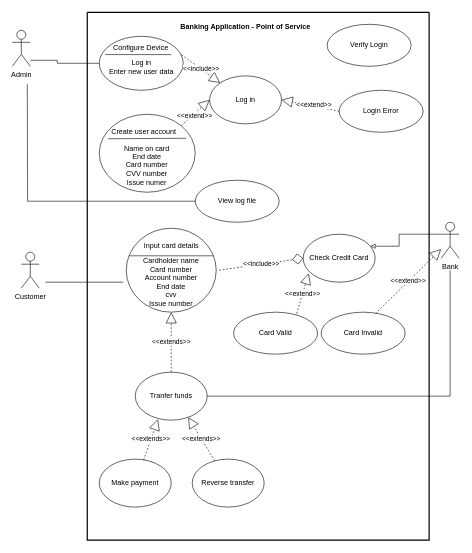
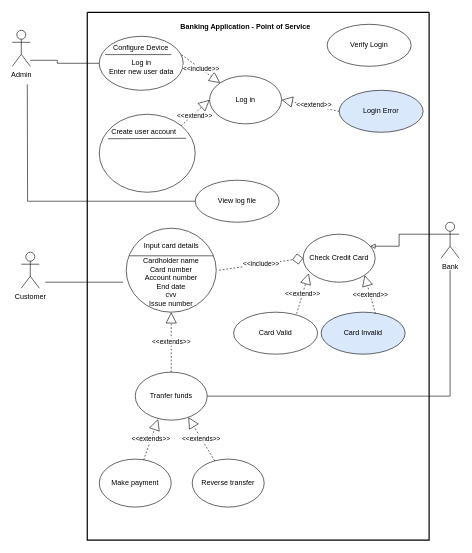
node "Login Error": fillcolor #ffffff -> #dae8fc
node "Name on card End date Card number CVV number Issue numer": removed
edge "Card Invalid" -> "Bank": now "Card Invalid" -> "Check Credit Card"
node "Card Invalid": fillcolor #ffffff -> #dae8fc
